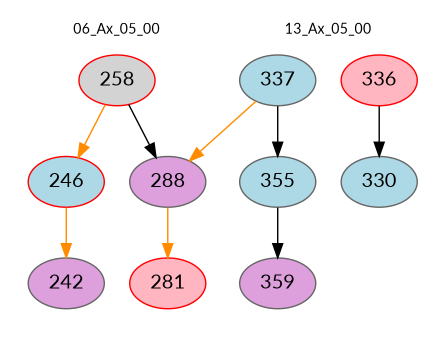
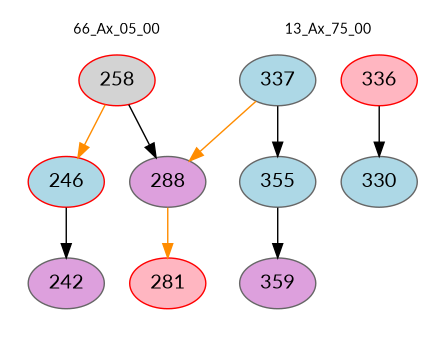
cluster "06_Ax_05_00": label "06_Ax_05_00" -> "66_Ax_05_00"
cluster "13_Ax_05_00": label "13_Ax_05_00" -> "13_Ax_75_00"
edge "246" -> "242": color darkorange -> black
